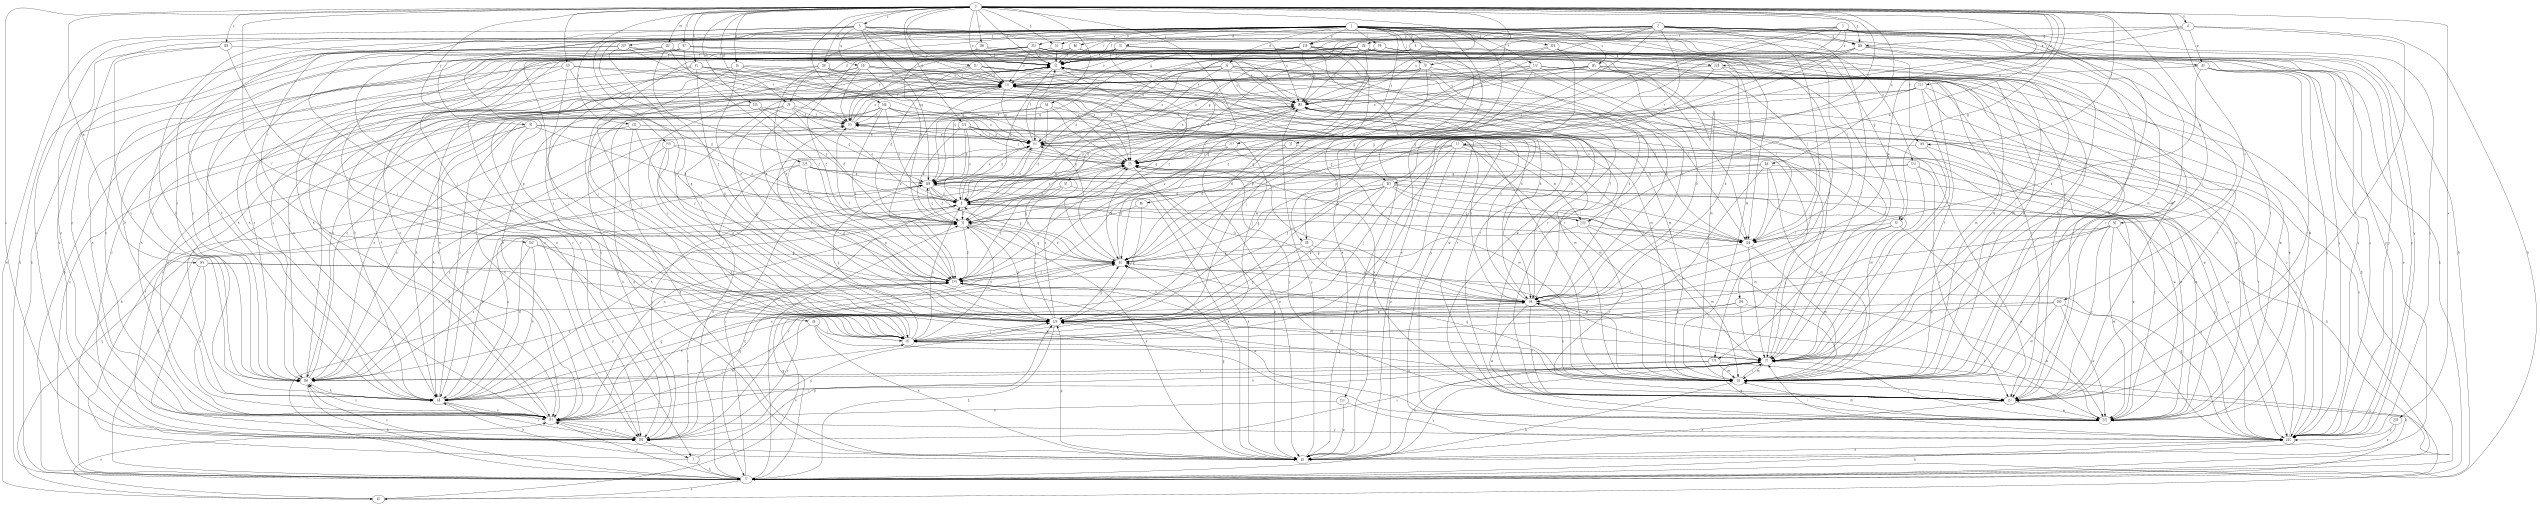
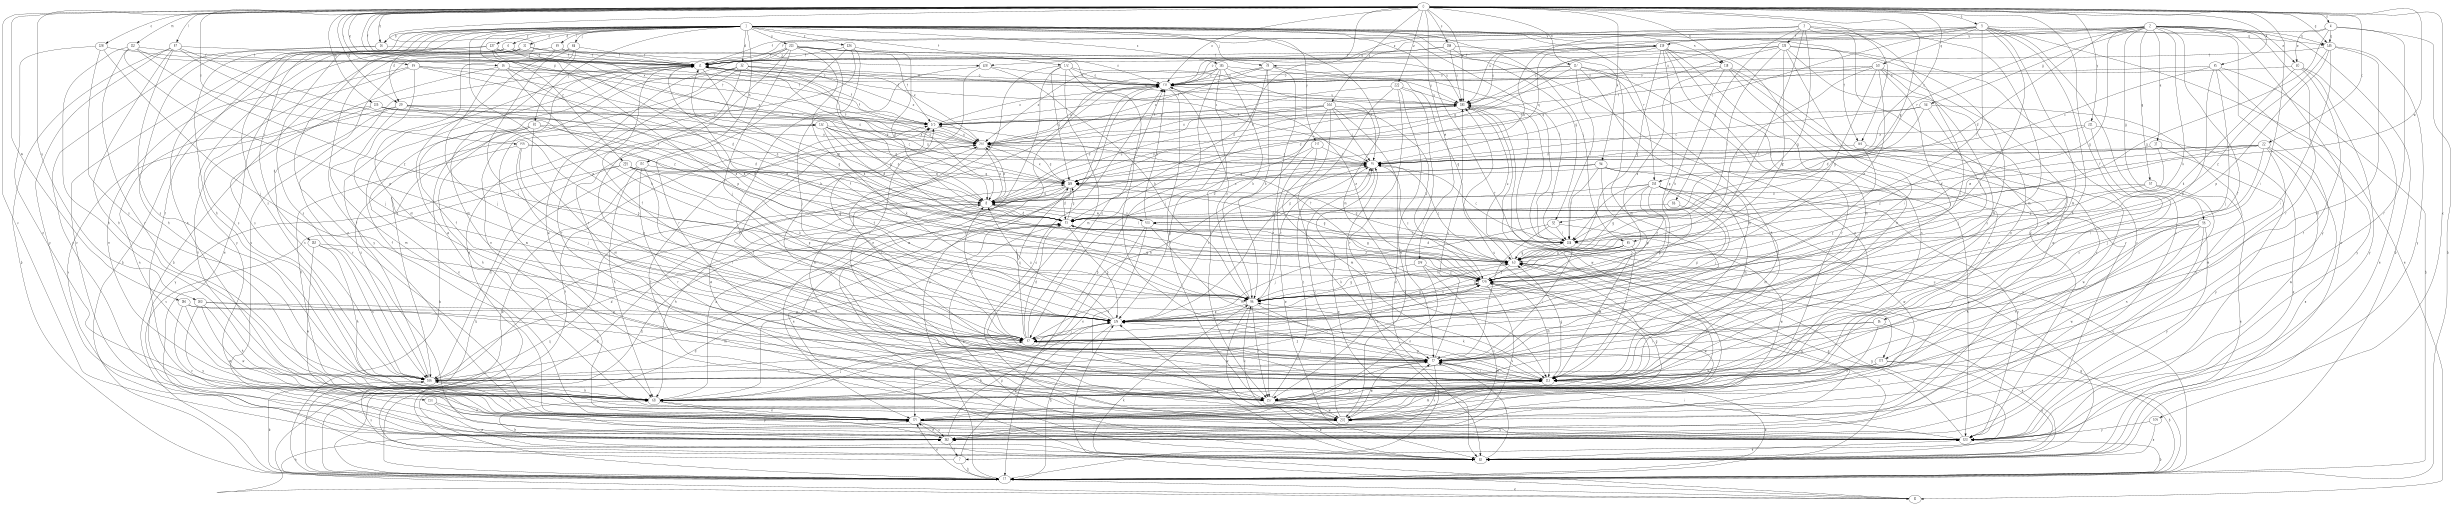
edge "31" -> "192": removed, label "v"
